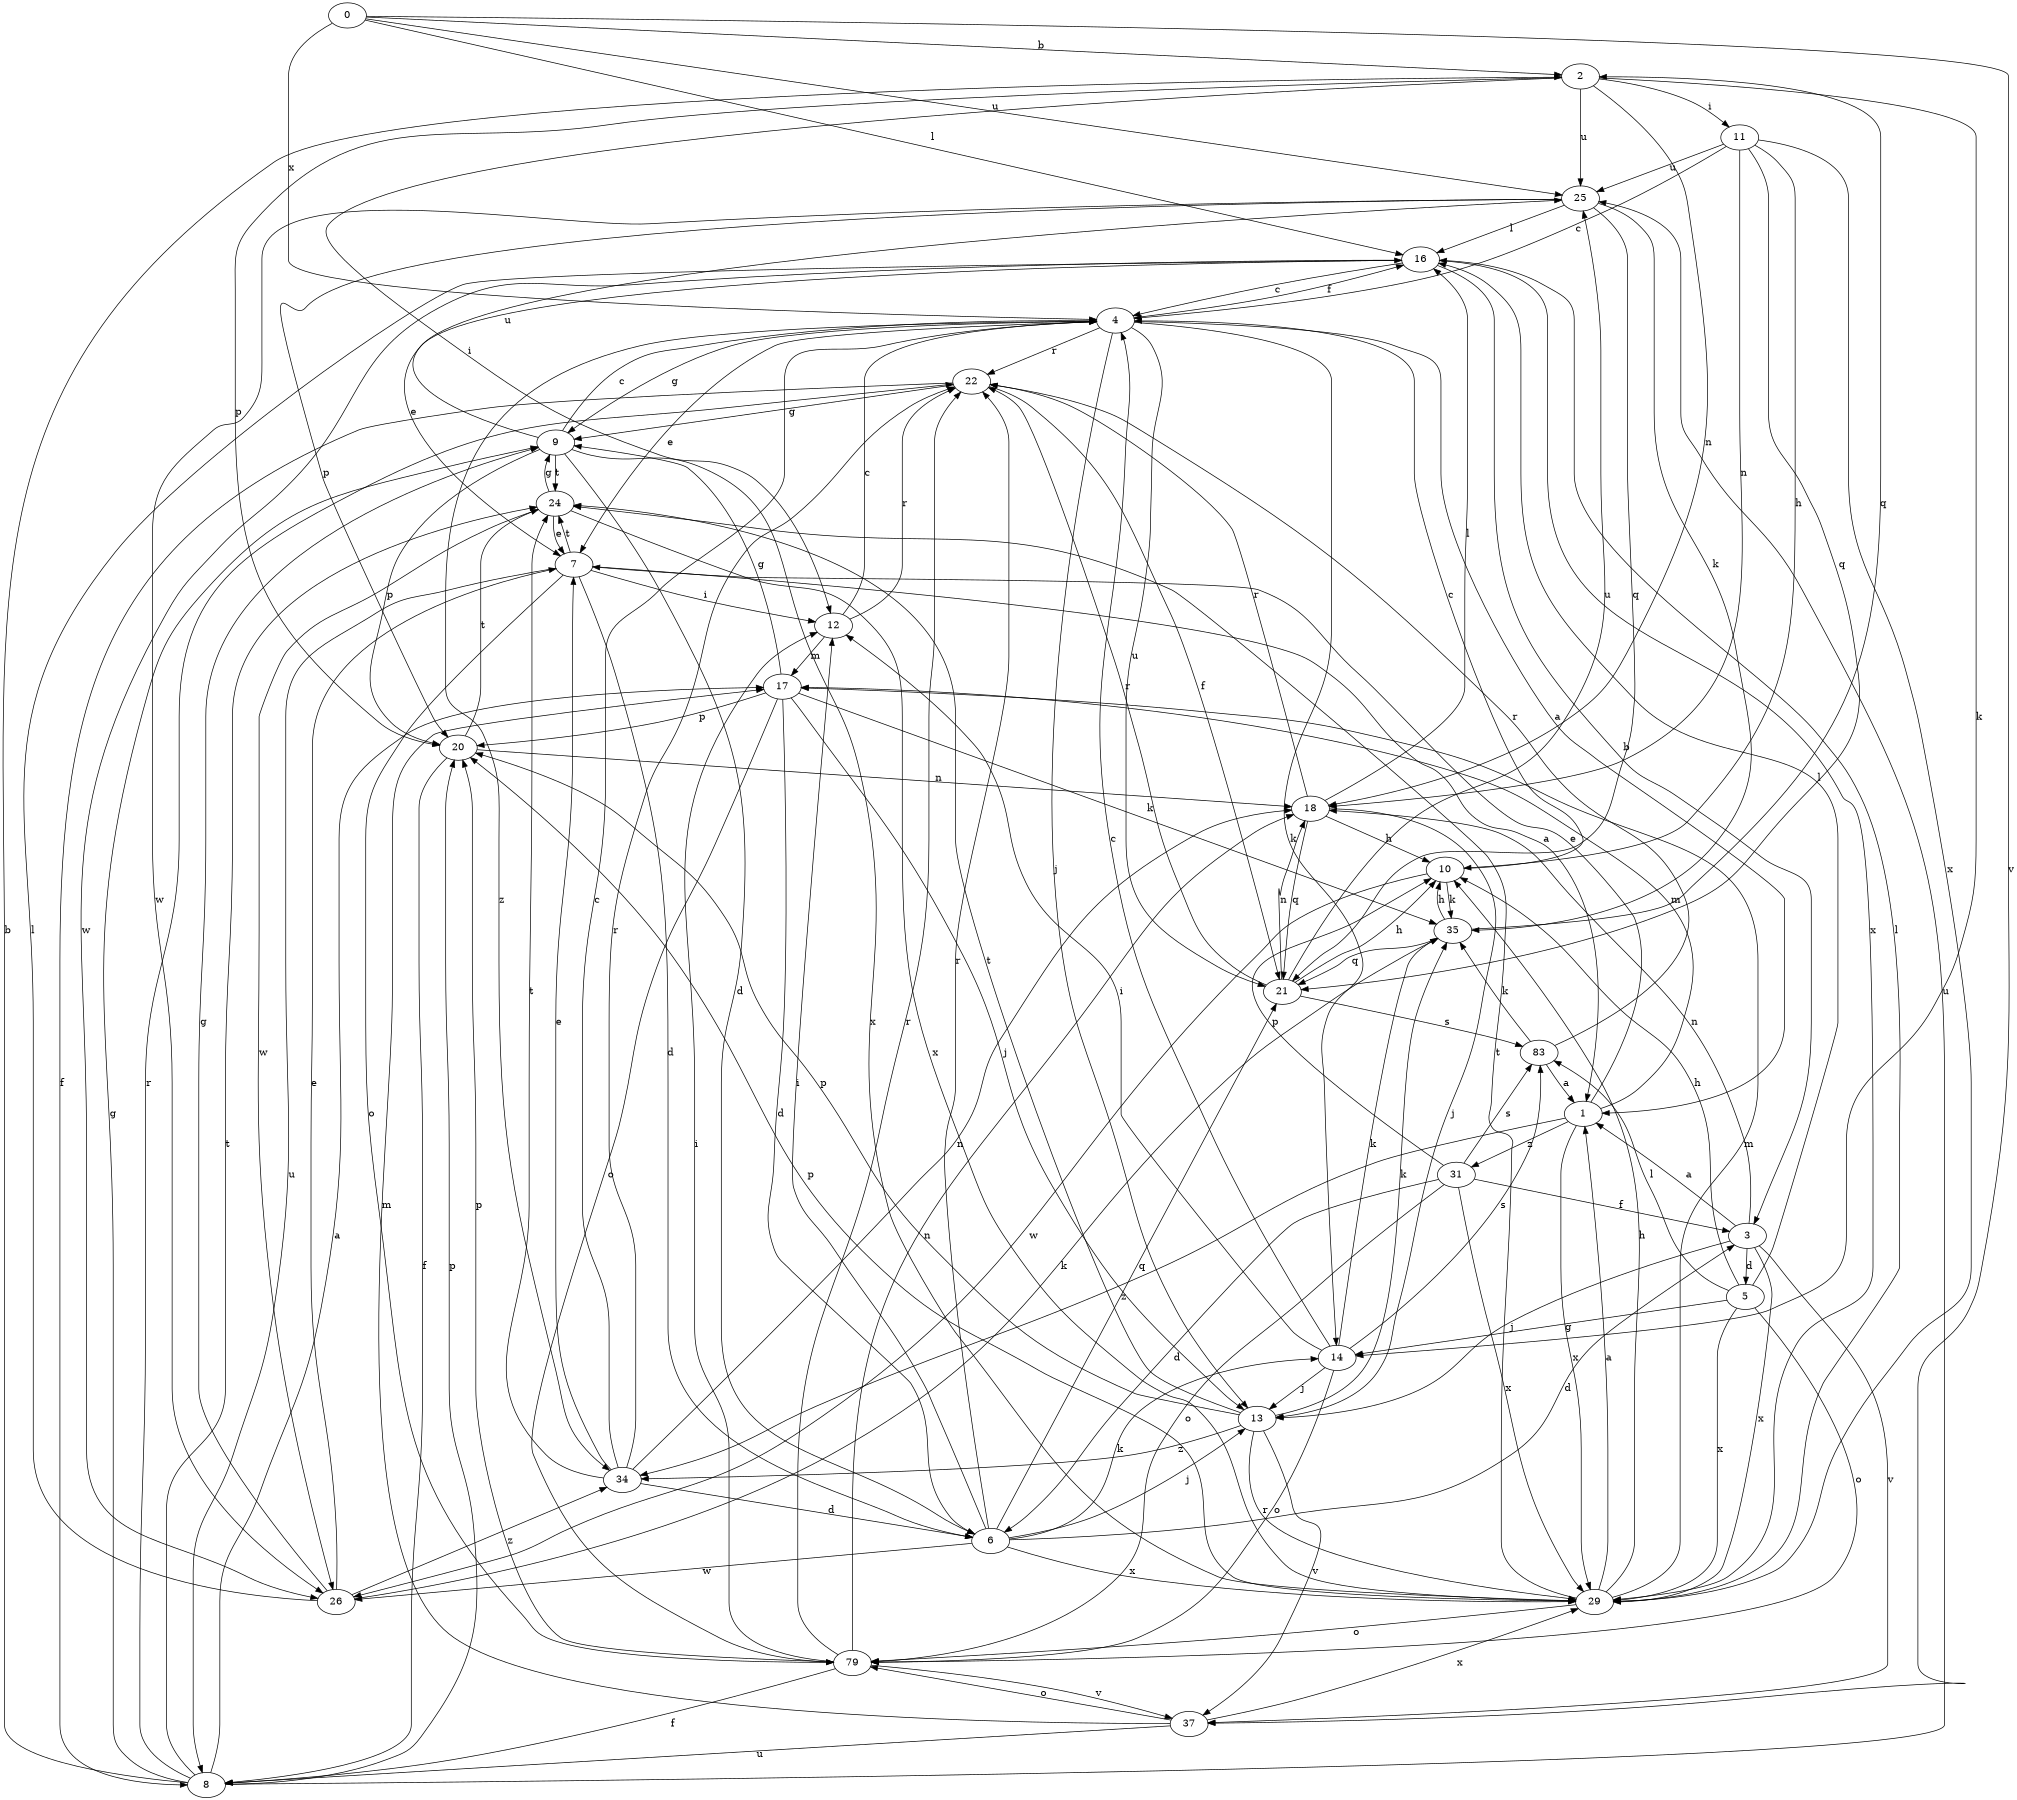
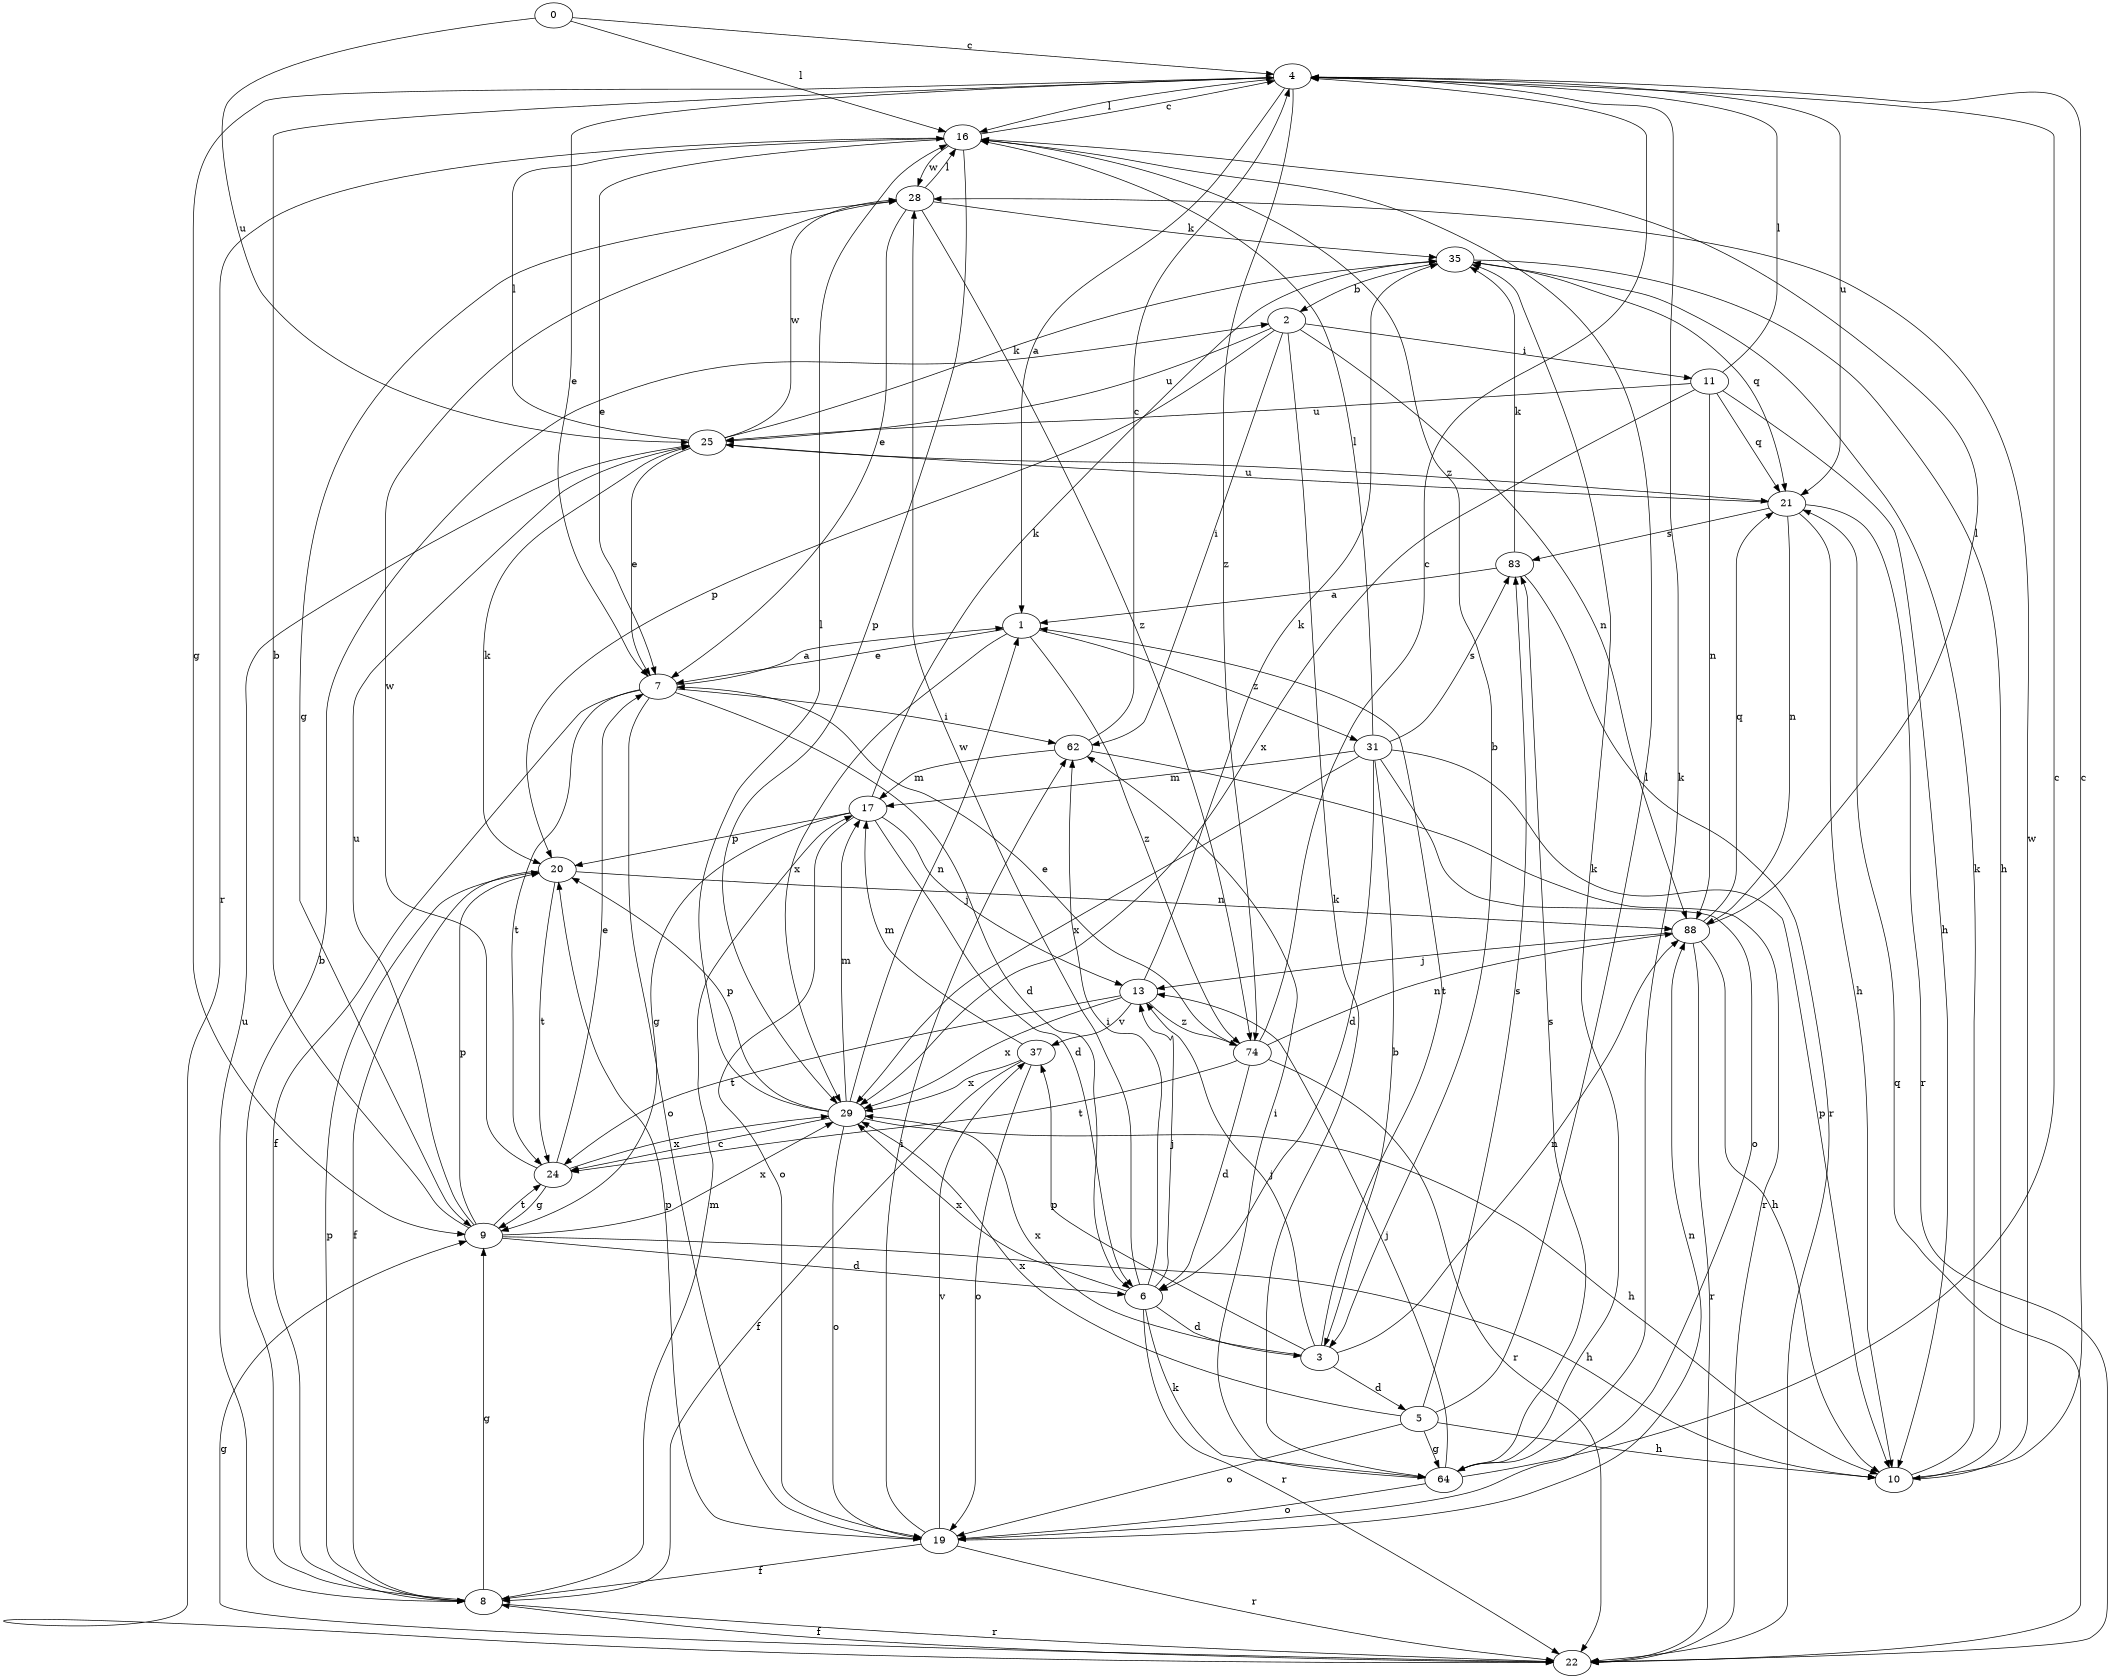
edge "0" -> "2": removed, label "b"
edge "0" -> "4": label "x" -> "c"
edge "11" -> "4": label "c" -> "l"
edge "4" -> "16": label "f" -> "l"
edge "31" -> "16": added, label "l"
edge "4" -> "22": now "16" -> "22"
edge "9" -> "4": label "c" -> "b"
edge "0" -> "37": removed, label "v"
edge "25" -> "20": label "p" -> "k"
edge "35" -> "2": label "q" -> "b"
edge "25" -> "7": added, label "e"
edge "25" -> "21": label "q" -> "z"
node "12": label "12" -> "62"
edge "22" -> "21": label "f" -> "q"
edge "1" -> "17": now "31" -> "17"
node "18": label "18" -> "88"
edge "4" -> "13": removed, label "j"
edge "16" -> "29": label "x" -> "p"
edge "29" -> "24": label "t" -> "c"
edge "8" -> "24": removed, label "t"
edge "13" -> "20": removed, label "p"
edge "7" -> "8": label "u" -> "f"
edge "5" -> "83": label "l" -> "s"
edge "3" -> "1": label "a" -> "t"
edge "31" -> "3": label "f" -> "b"
edge "8" -> "17": label "a" -> "m"
edge "6" -> "21": removed, label "q"
edge "9" -> "10": added, label "h"
node "14": label "14" -> "64"
edge "29" -> "1": label "a" -> "n"
node "34": label "34" -> "74"
edge "3" -> "37": label "v" -> "p"
edge "13" -> "29": label "r" -> "x"
node "26": label "26" -> "28"
node "79": label "79" -> "19"
edge "37" -> "8": label "u" -> "f"
